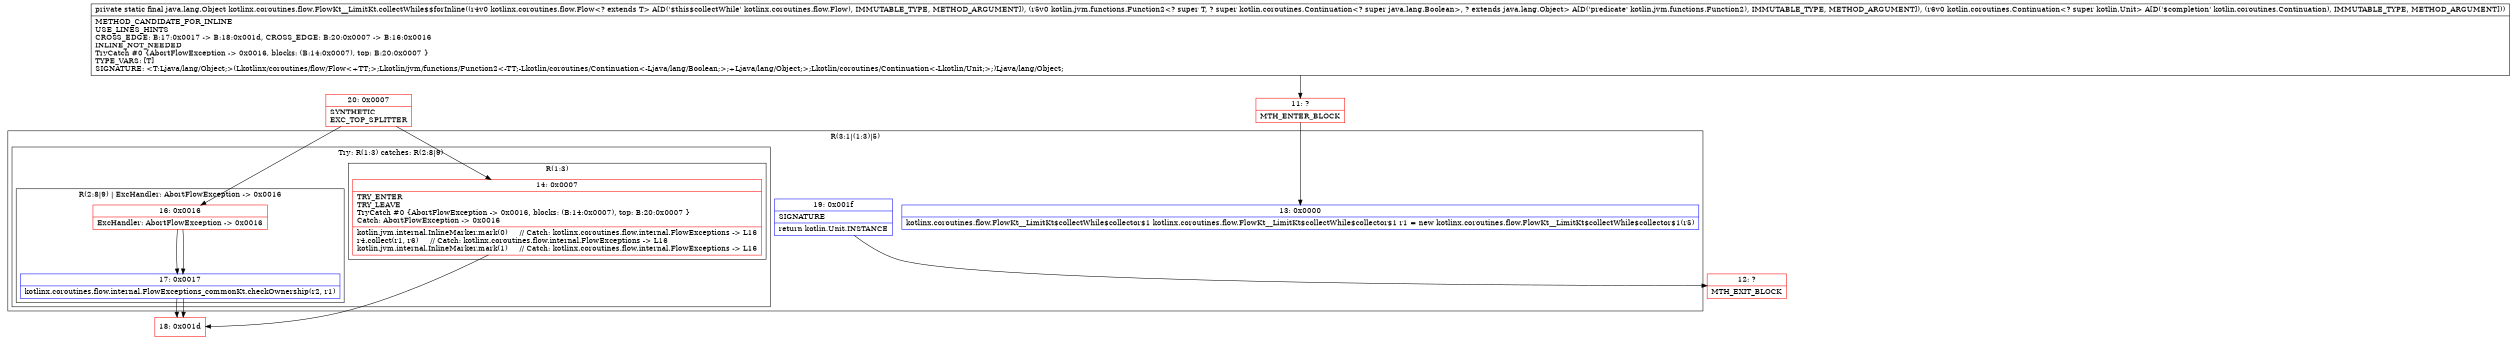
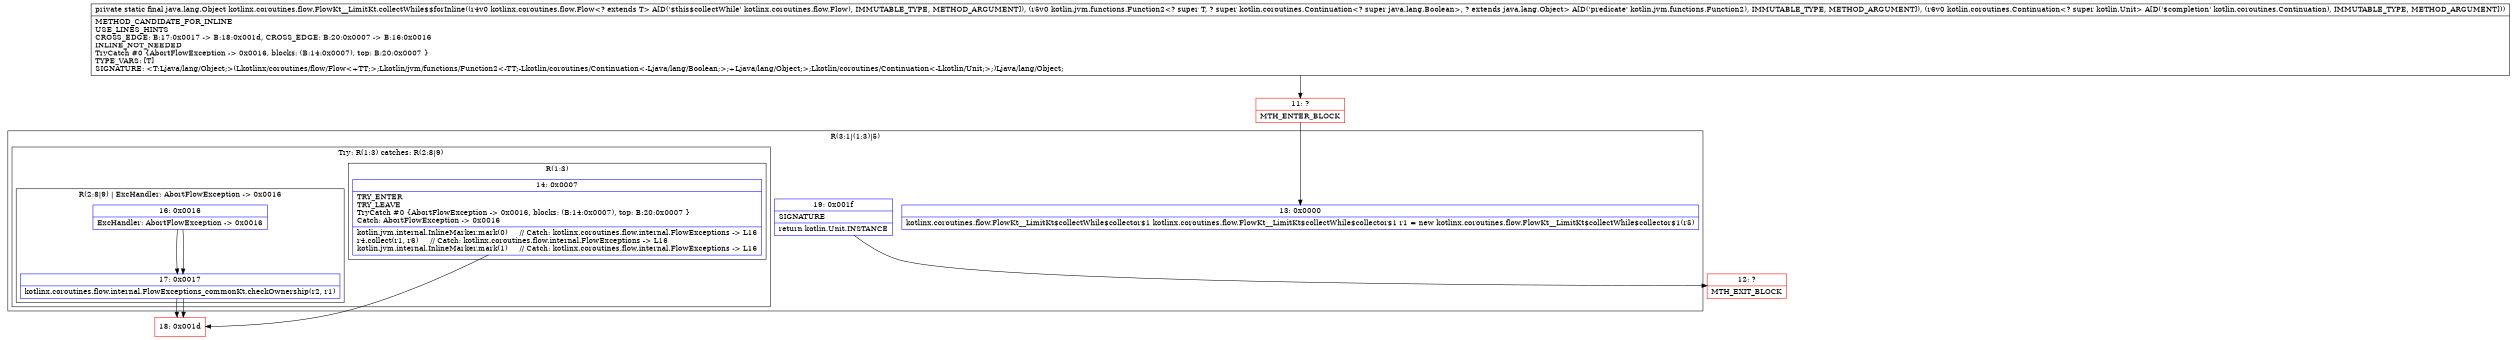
node "20: 0x0007": removed
node "16: 0x0016": color red -> blue
node "14: 0x0007": color red -> blue
